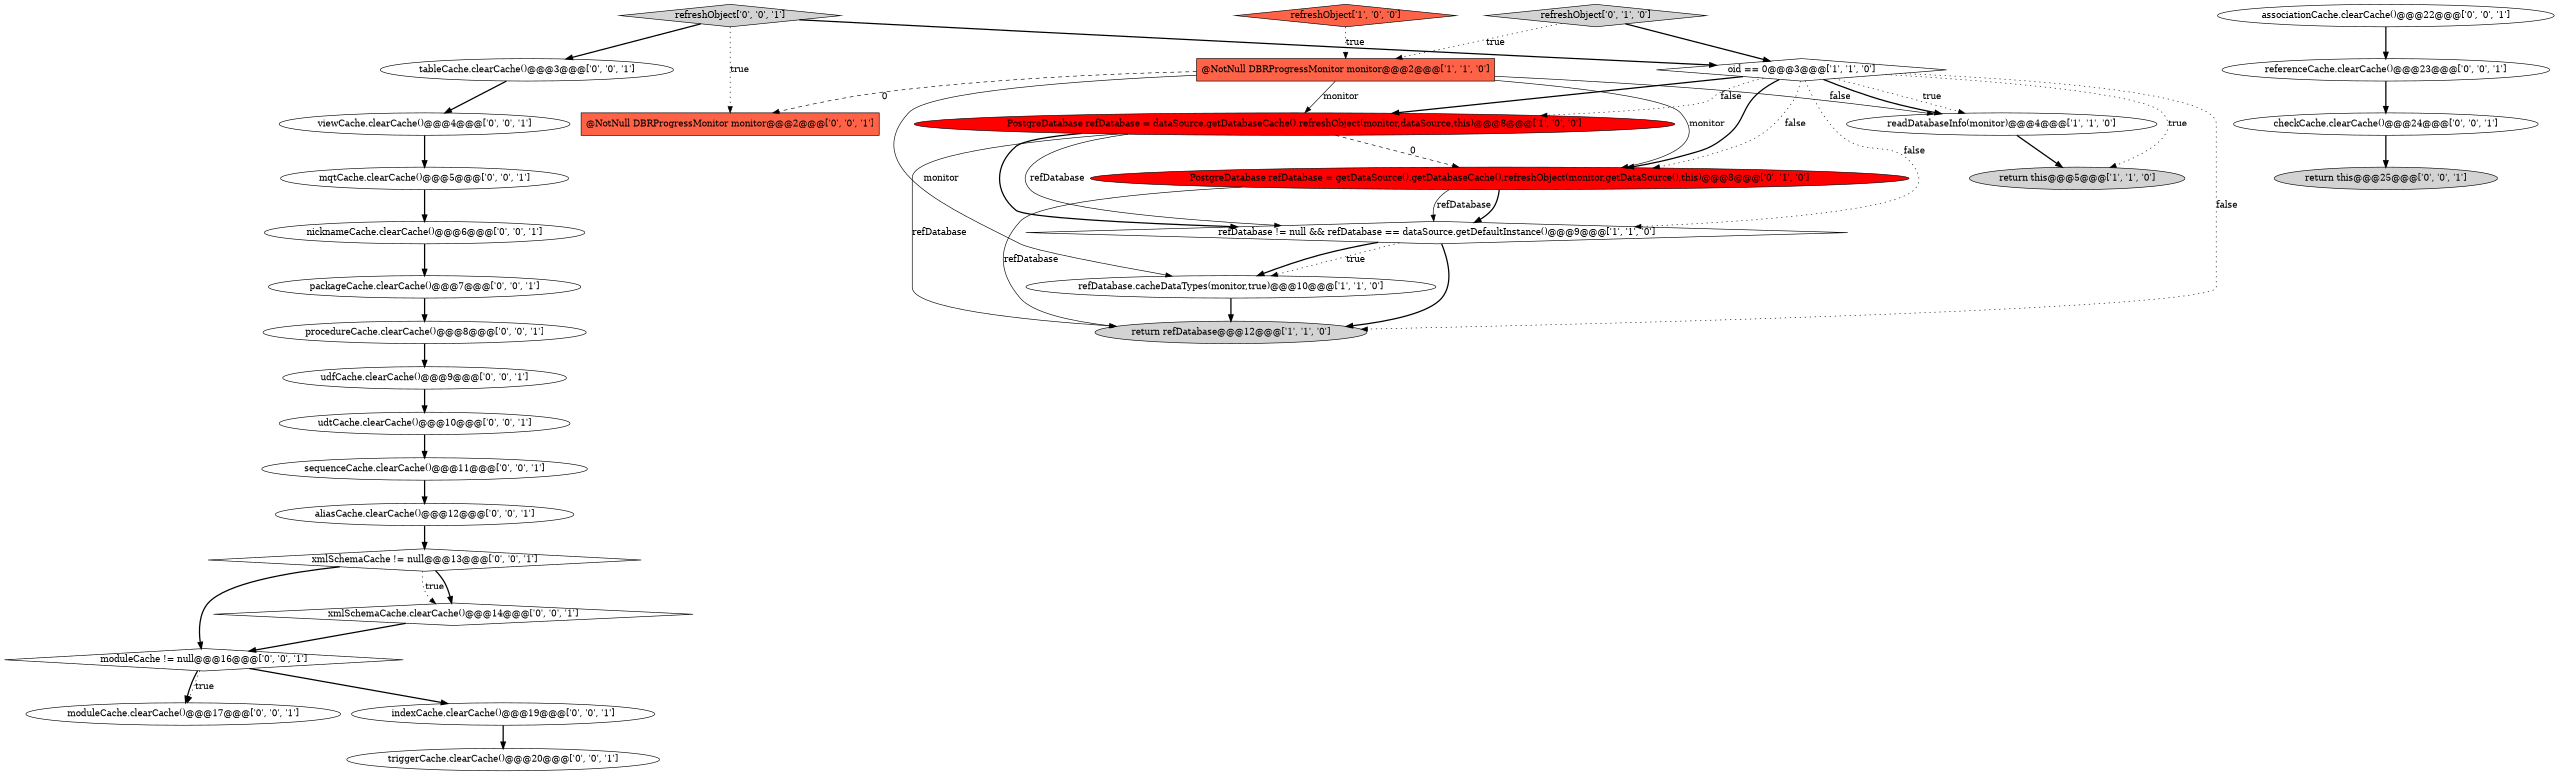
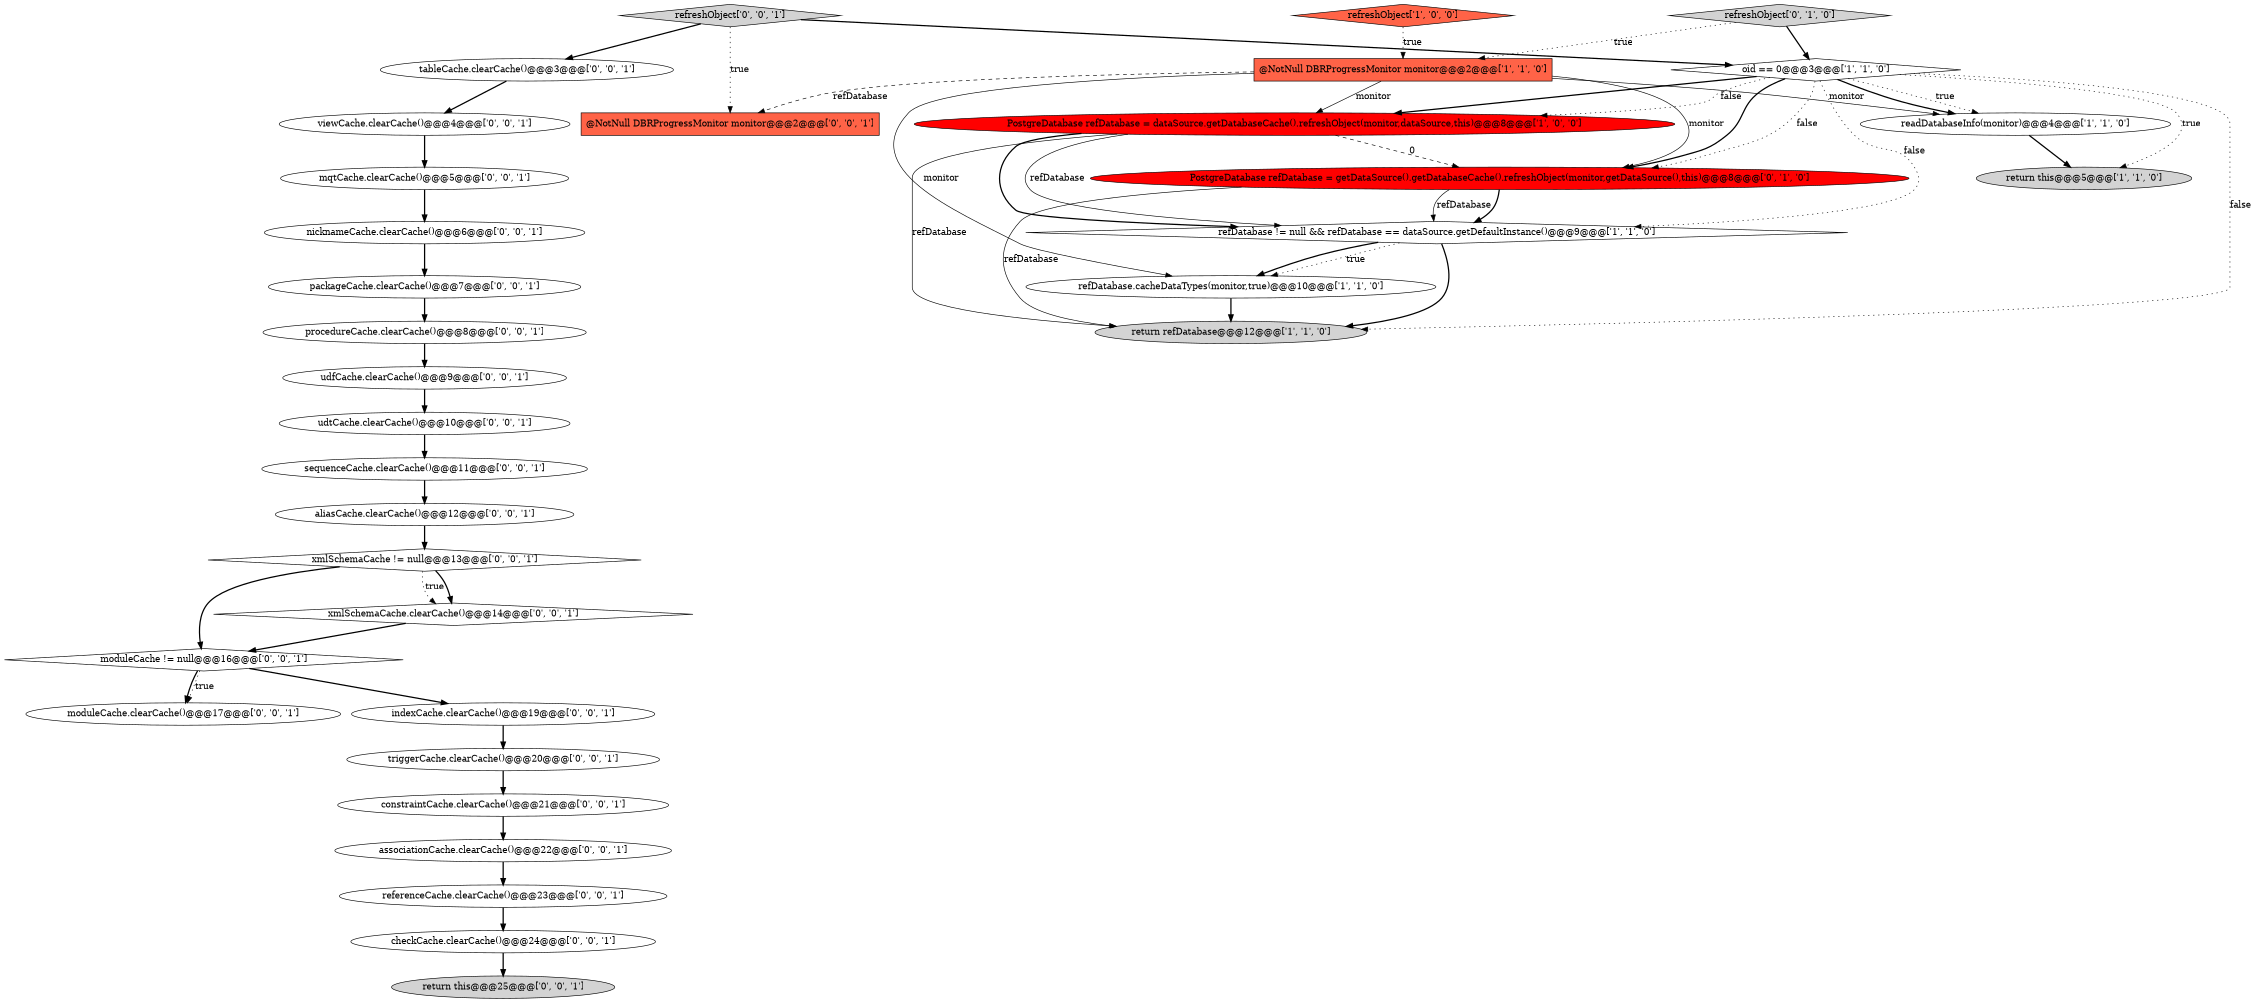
edge "@NotNull DBRProgressMonitor monitor@@@2@@@['1', '1', '0']" -> "@NotNull DBRProgressMonitor monitor@@@2@@@['0', '0', '1']": label "0" -> "refDatabase"
edge "@NotNull DBRProgressMonitor monitor@@@2@@@['1', '1', '0']" -> "readDatabaseInfo(monitor)@@@4@@@['1', '1', '0']": label "false" -> "monitor"
node "constraintCache.clearCache()@@@21@@@['0', '0', '1']": added
